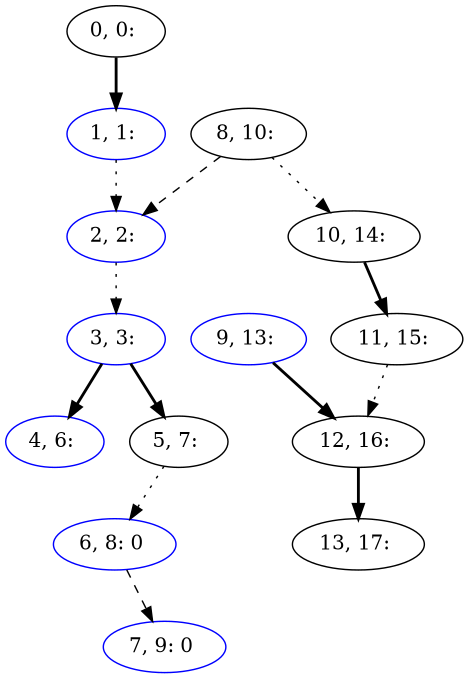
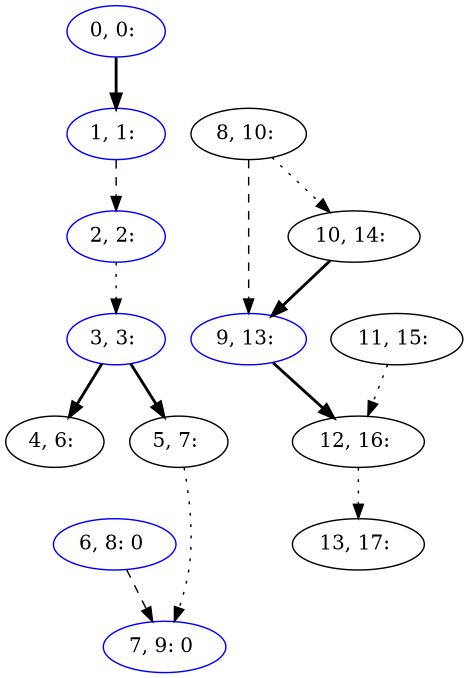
node "0, 0:": color black -> blue
edge "1, 1:" -> "2, 2:": style dotted -> dashed
edge "8, 10:" -> "2, 2:": now "8, 10:" -> "9, 13:"
edge "10, 14:" -> "11, 15:": now "10, 14:" -> "9, 13:"
node "4, 6:": color blue -> black
edge "12, 16:" -> "13, 17:": style bold -> dotted
edge "5, 7:" -> "6, 8: 0": now "5, 7:" -> "7, 9: 0"
